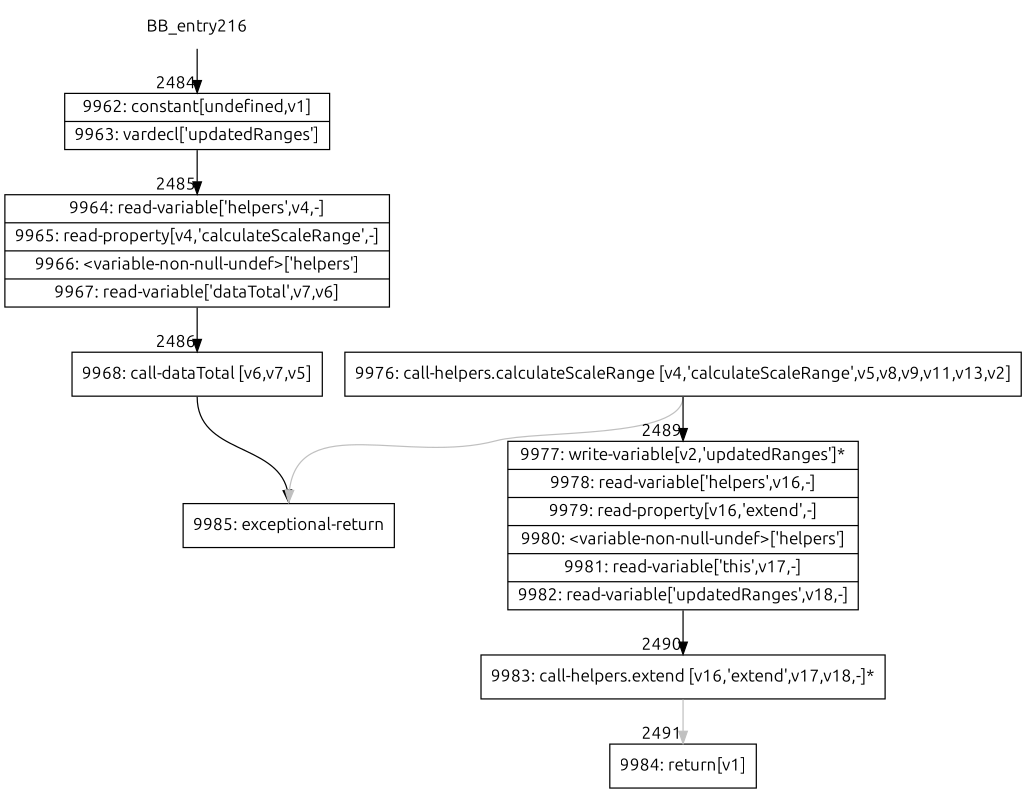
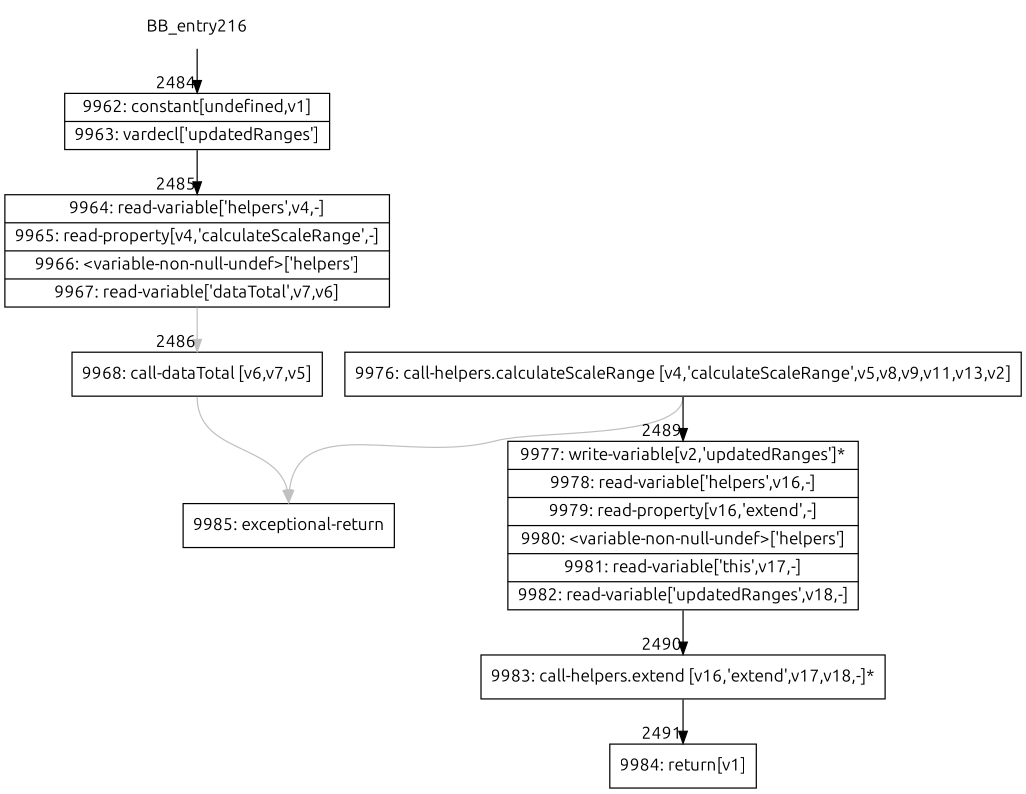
edge "9964: read-variable['helpers',v4,-]" -> "9968: call-dataTotal [v6,v7,v5]": color black -> gray
edge "9968: call-dataTotal [v6,v7,v5]" -> "9985: exceptional-return": color black -> gray
edge "9983: call-helpers.extend [v16,'extend',v17,v18,-]*" -> "9984: return[v1]": color gray -> black
